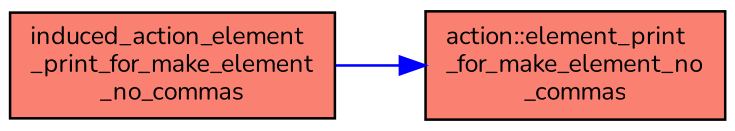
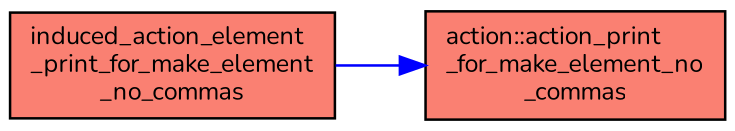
node "action::element_print _for_make_element_no _commas": label "action::element_print _for_make_element_no _commas" -> "action::action_print _for_make_element_no _commas"
